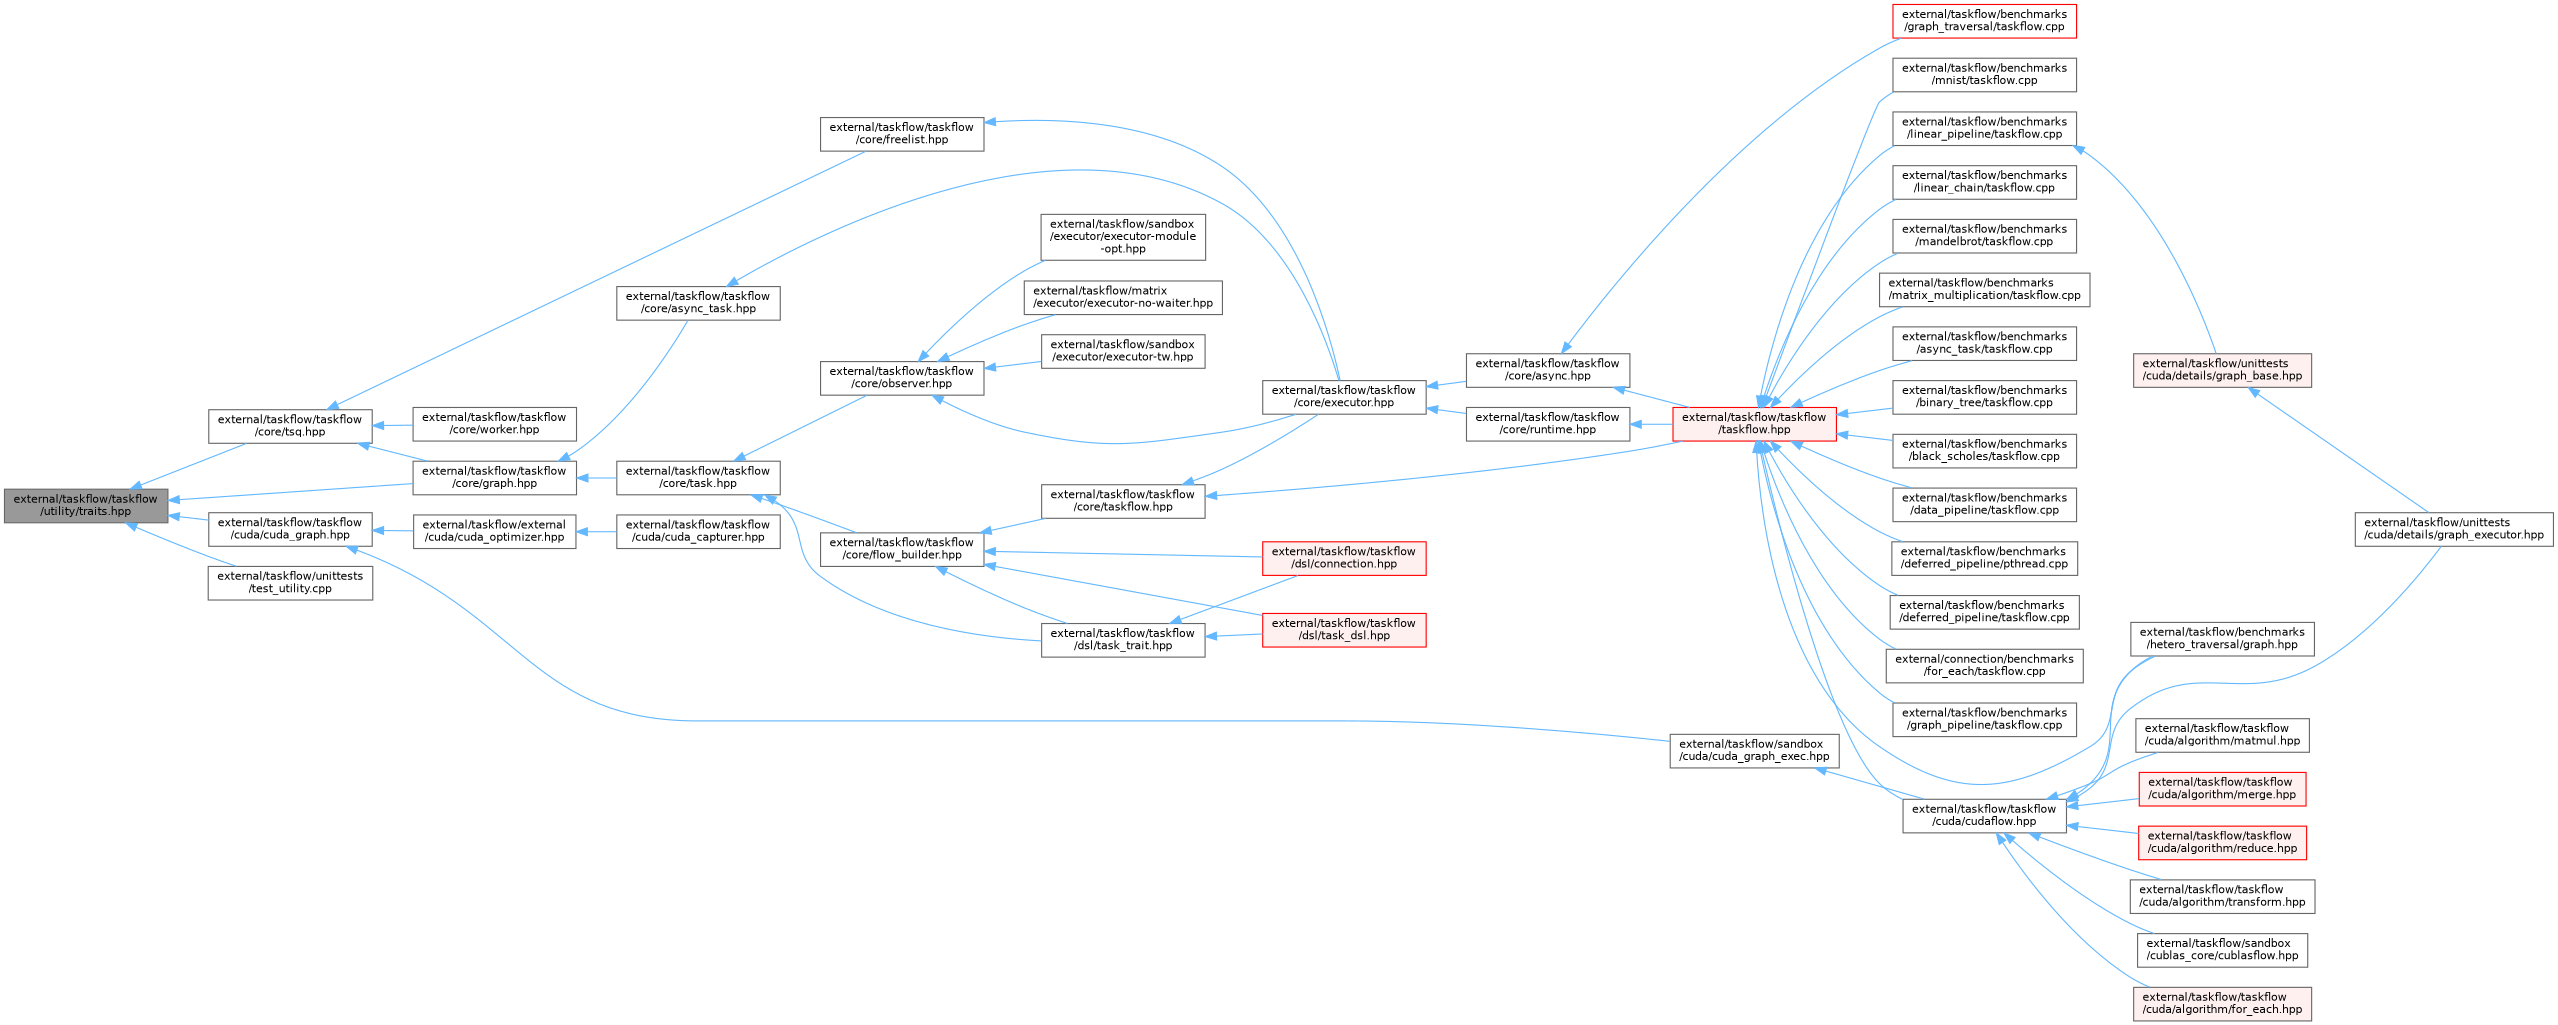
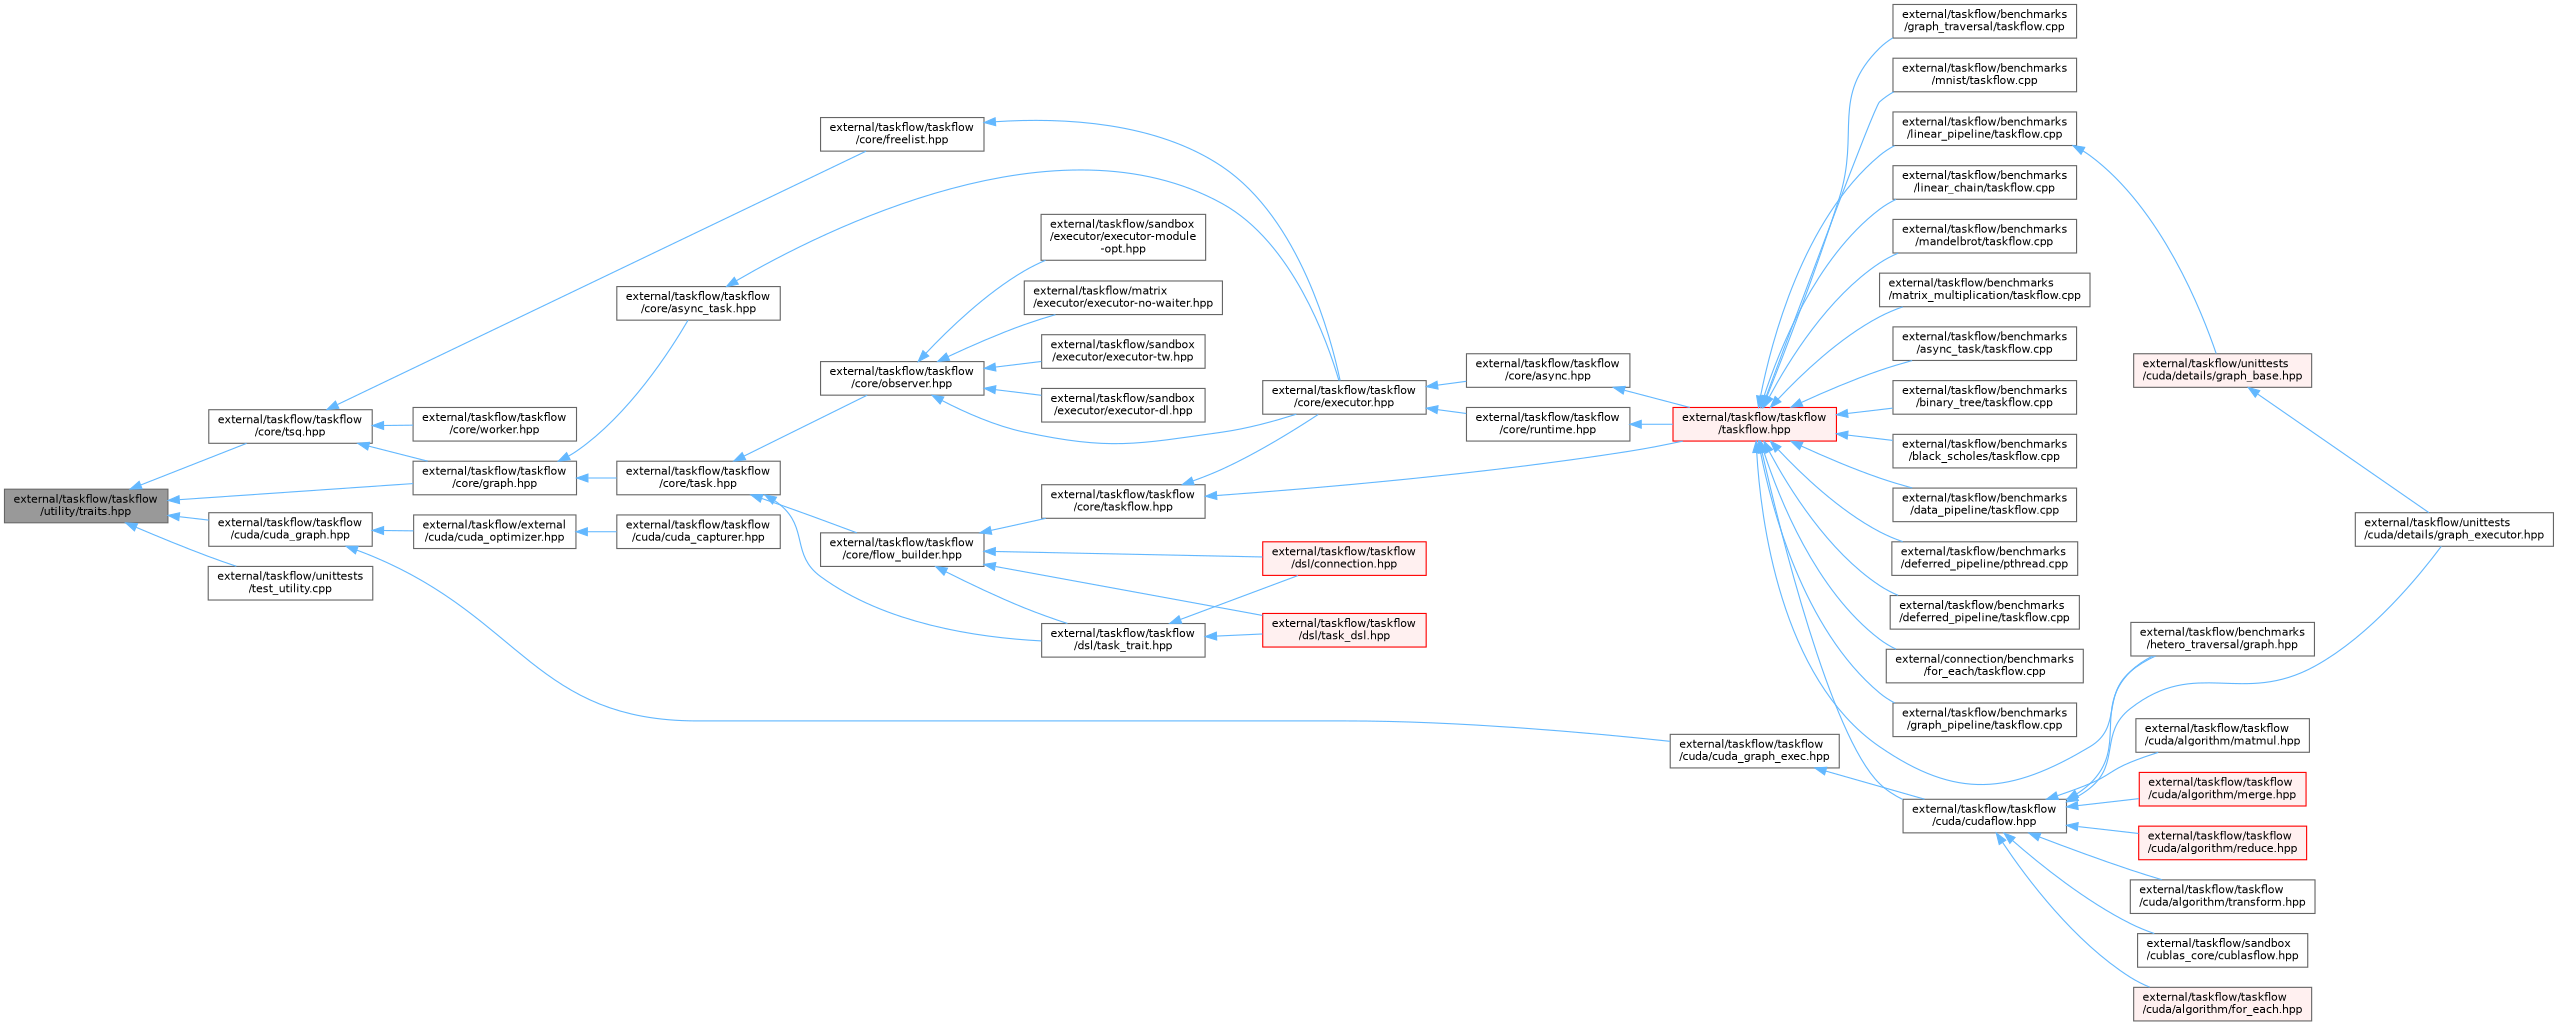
node "external/taskflow/benchmarks /graph_traversal/taskflow.cpp": color red -> grey40
edge "external/taskflow/benchmarks /graph_traversal/taskflow.cpp" -> "external/taskflow/taskflow /core/async.hpp": now "external/taskflow/benchmarks /graph_traversal/taskflow.cpp" -> "external/taskflow/taskflow /taskflow.hpp"
node "external/taskflow/sandbox /executor/executor-dl.hpp": added
node "external/taskflow/sandbox /cuda/cuda_graph_exec.hpp": label "external/taskflow/sandbox /cuda/cuda_graph_exec.hpp" -> "external/taskflow/taskflow /cuda/cuda_graph_exec.hpp"
